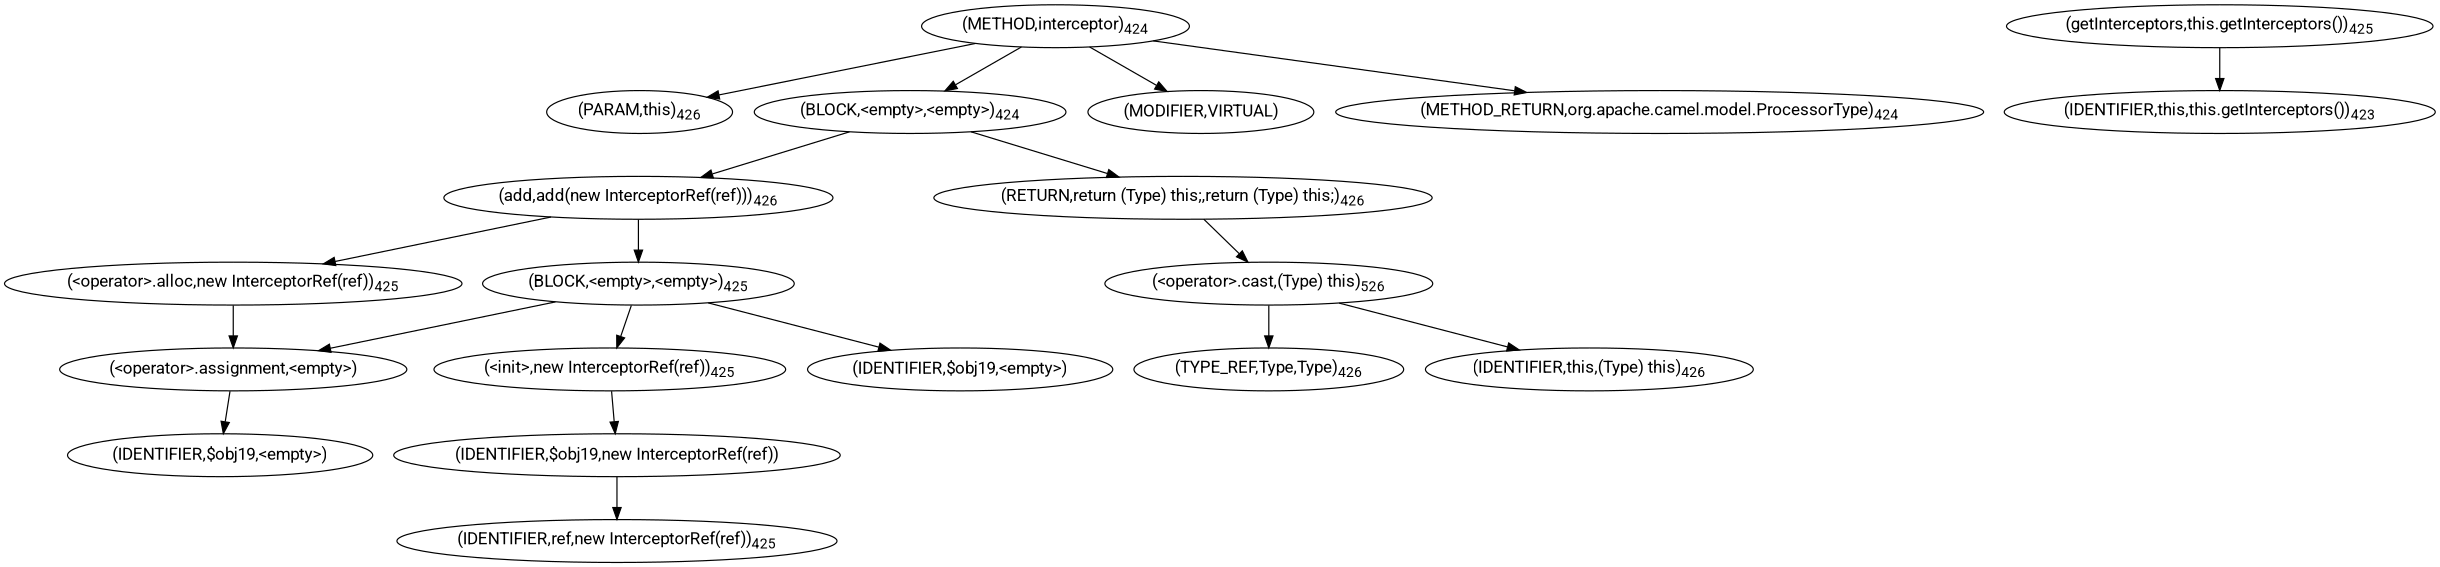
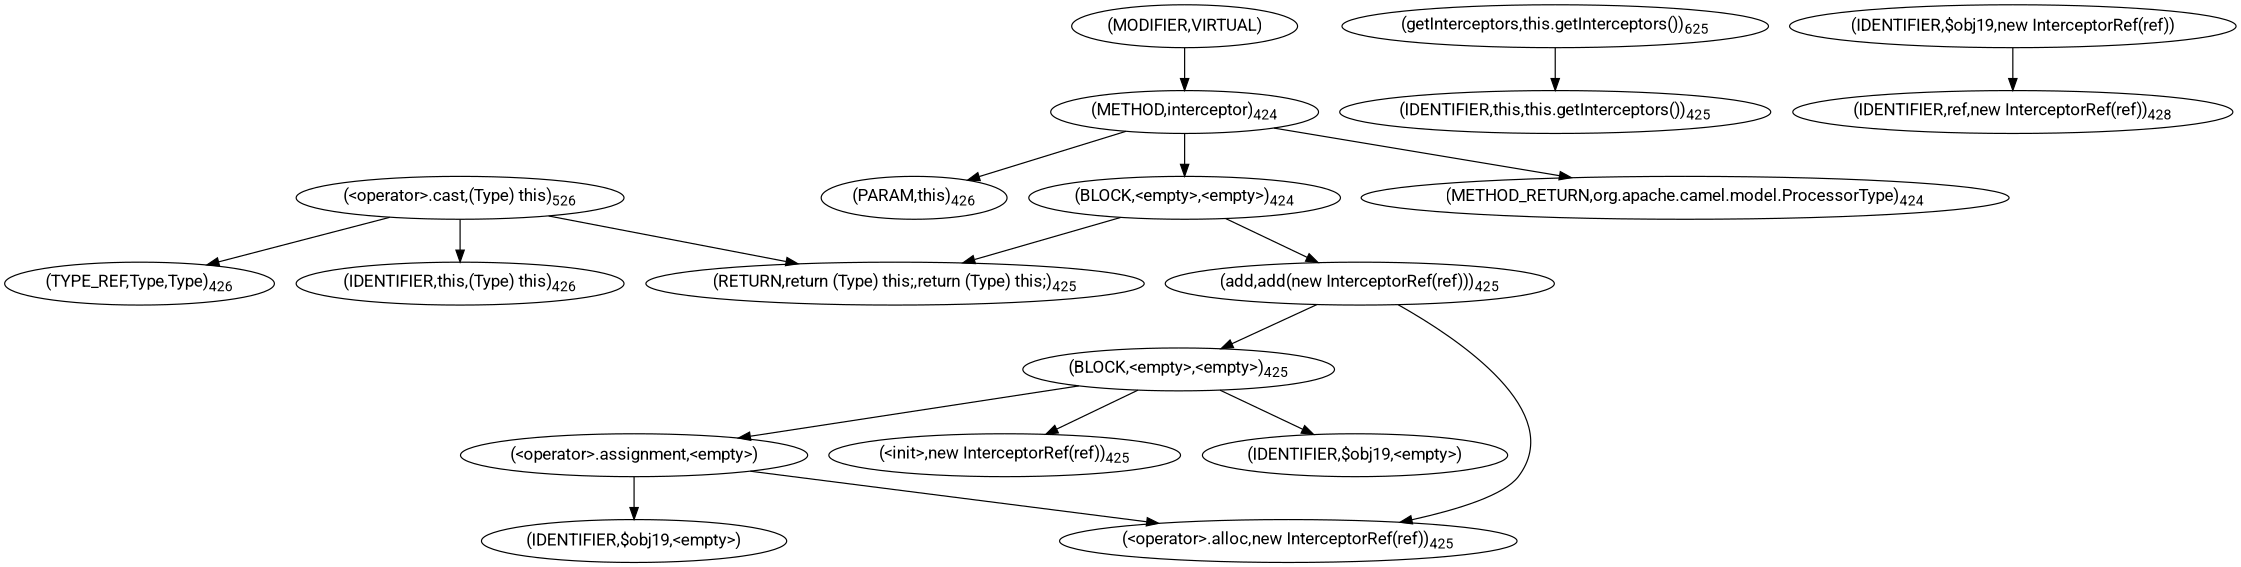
node "(getInterceptors,this.getInterceptors())": text "425" -> "625"
edge "(METHOD,interceptor)" -> "(MODIFIER,VIRTUAL)": reversed
node "(IDENTIFIER,this,this.getInterceptors())": text "423" -> "425"
node "(add,add(new InterceptorRef(ref)))": text "426" -> "425"
node "(RETURN,return (Type) this;,return (Type) this;)": text "426" -> "425"
edge "(RETURN,return (Type) this;,return (Type) this;)" -> "(<operator>.cast,(Type) this)": reversed
edge "(<operator>.alloc,new InterceptorRef(ref))" -> "(<operator>.assignment,<empty>)": reversed
edge "(<init>,new InterceptorRef(ref))" -> "(IDENTIFIER,$obj19,new InterceptorRef(ref))": removed
node "(IDENTIFIER,ref,new InterceptorRef(ref))": text "425" -> "428"
